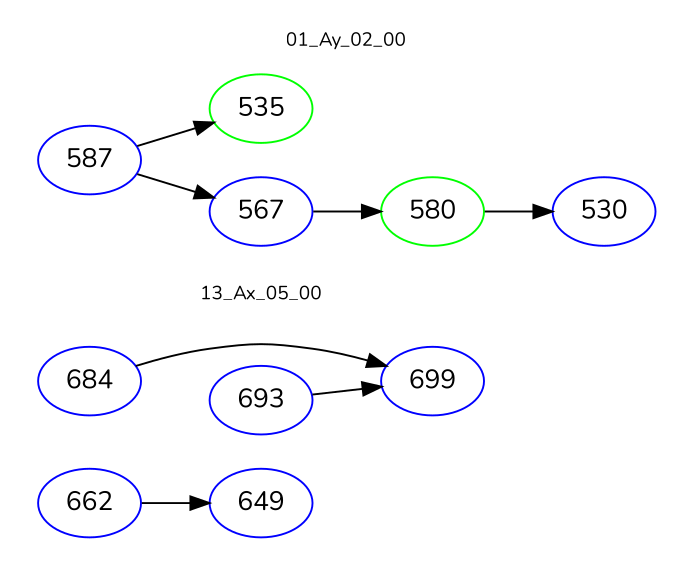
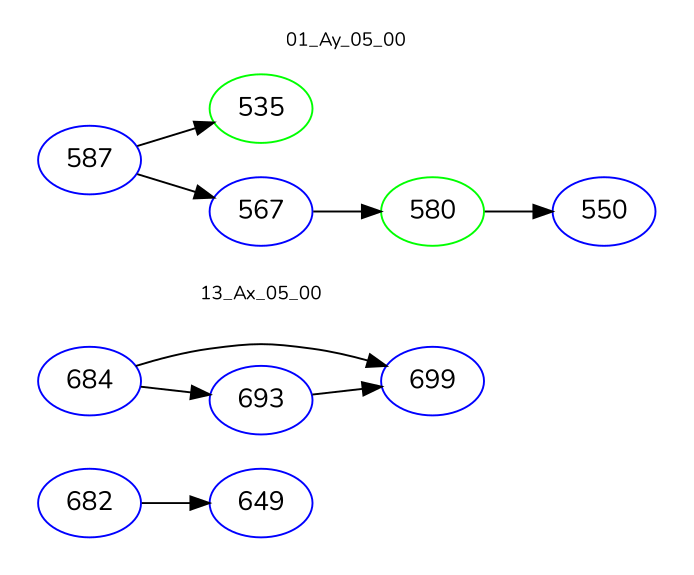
cluster "01_Ay_02_00": label "01_Ay_02_00" -> "01_Ay_05_00"
node "530": label "530" -> "550"
edge "684" -> "693": added
node "662": label "662" -> "682"
